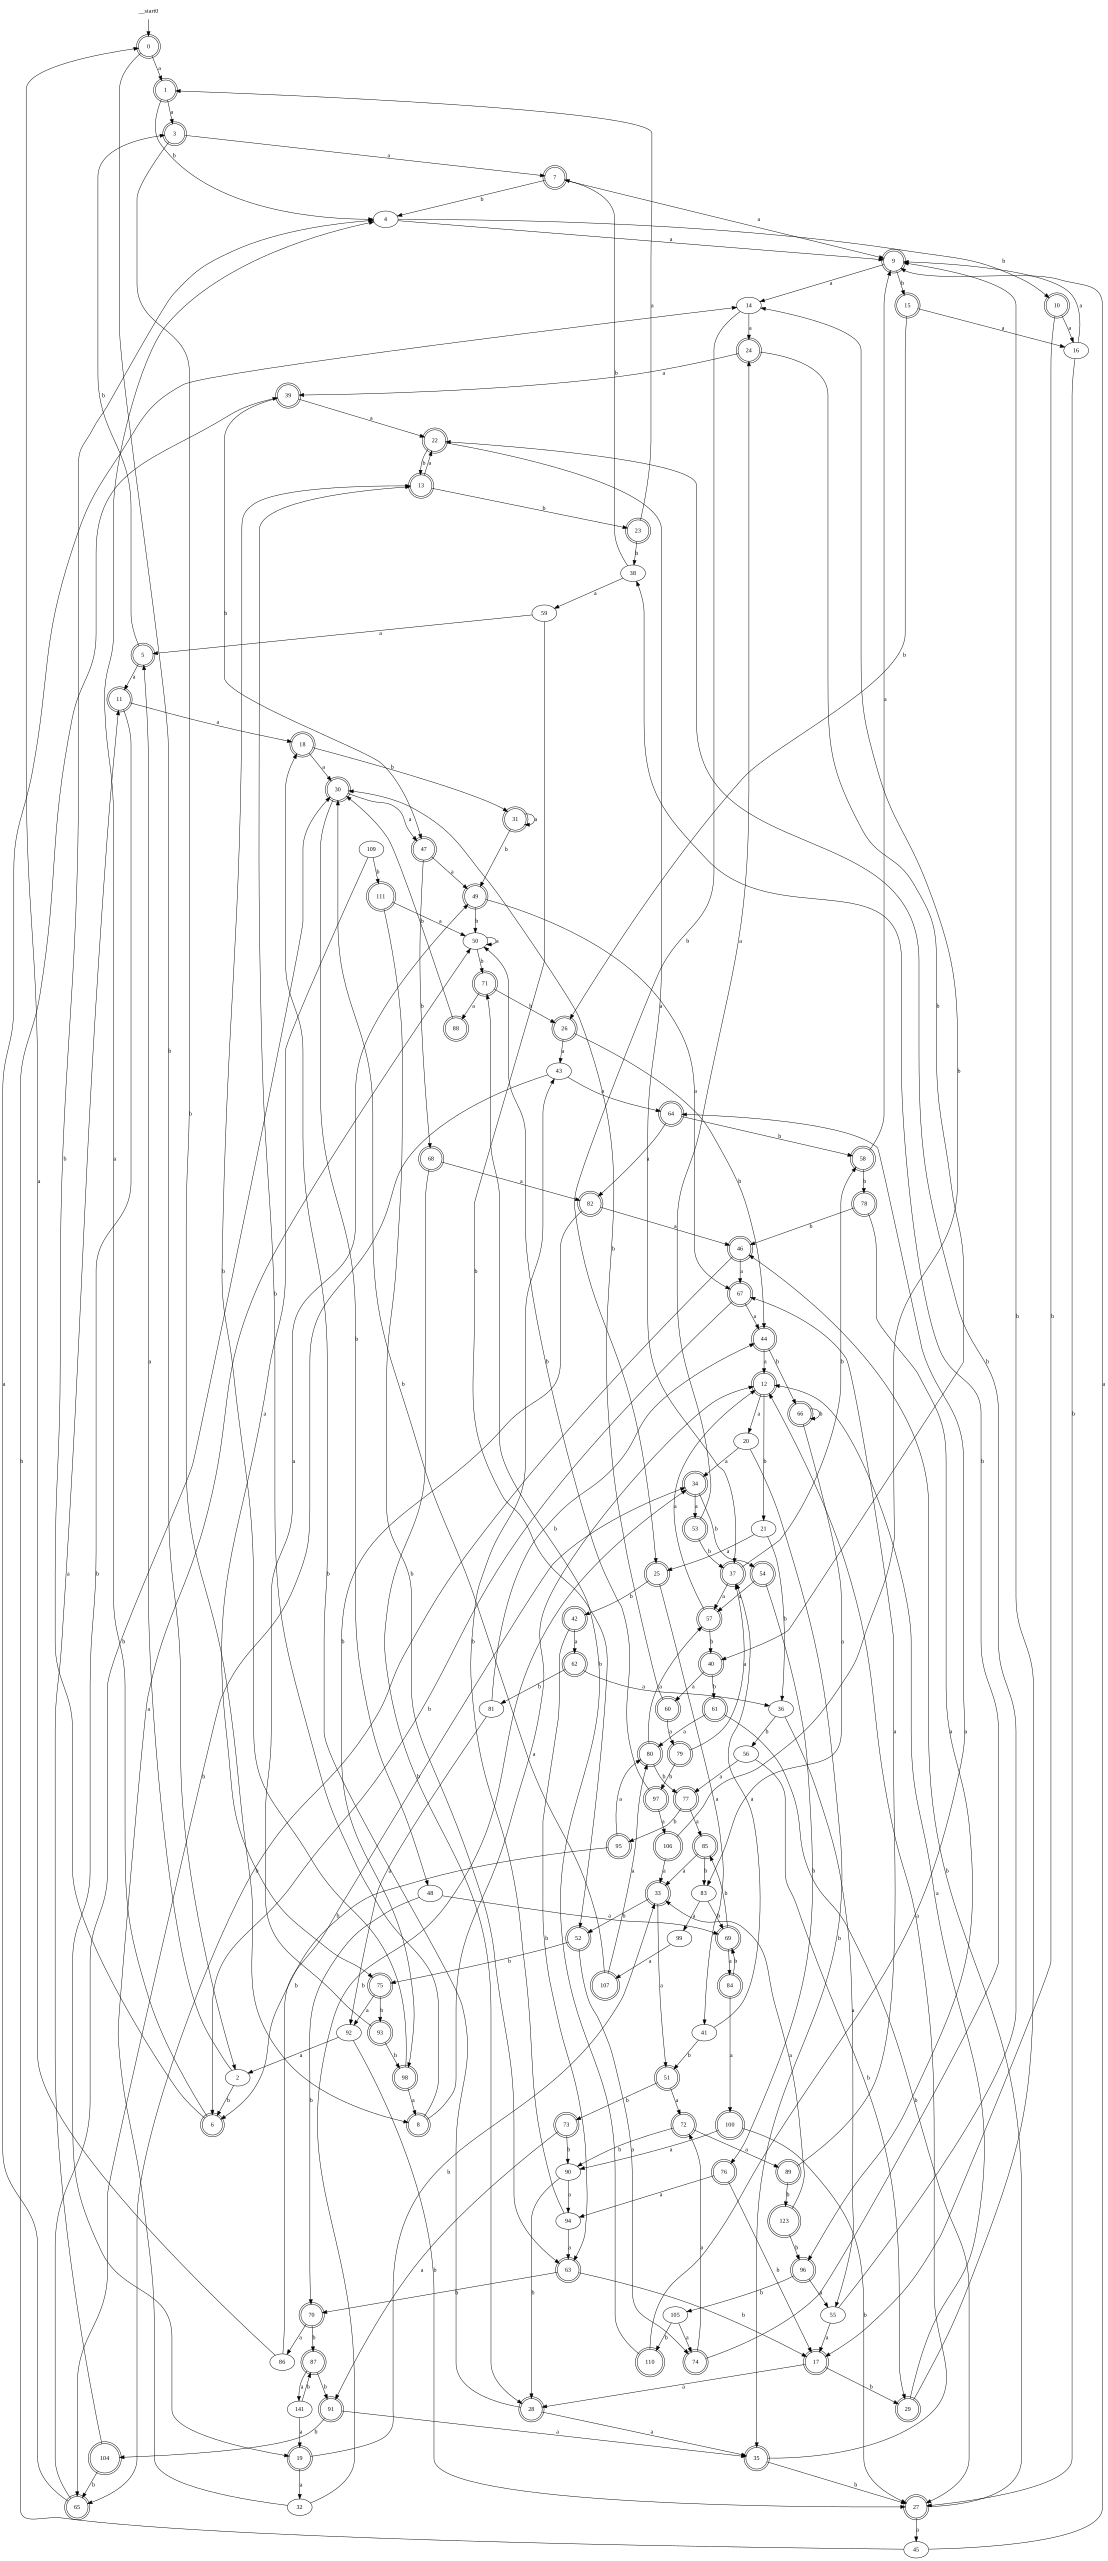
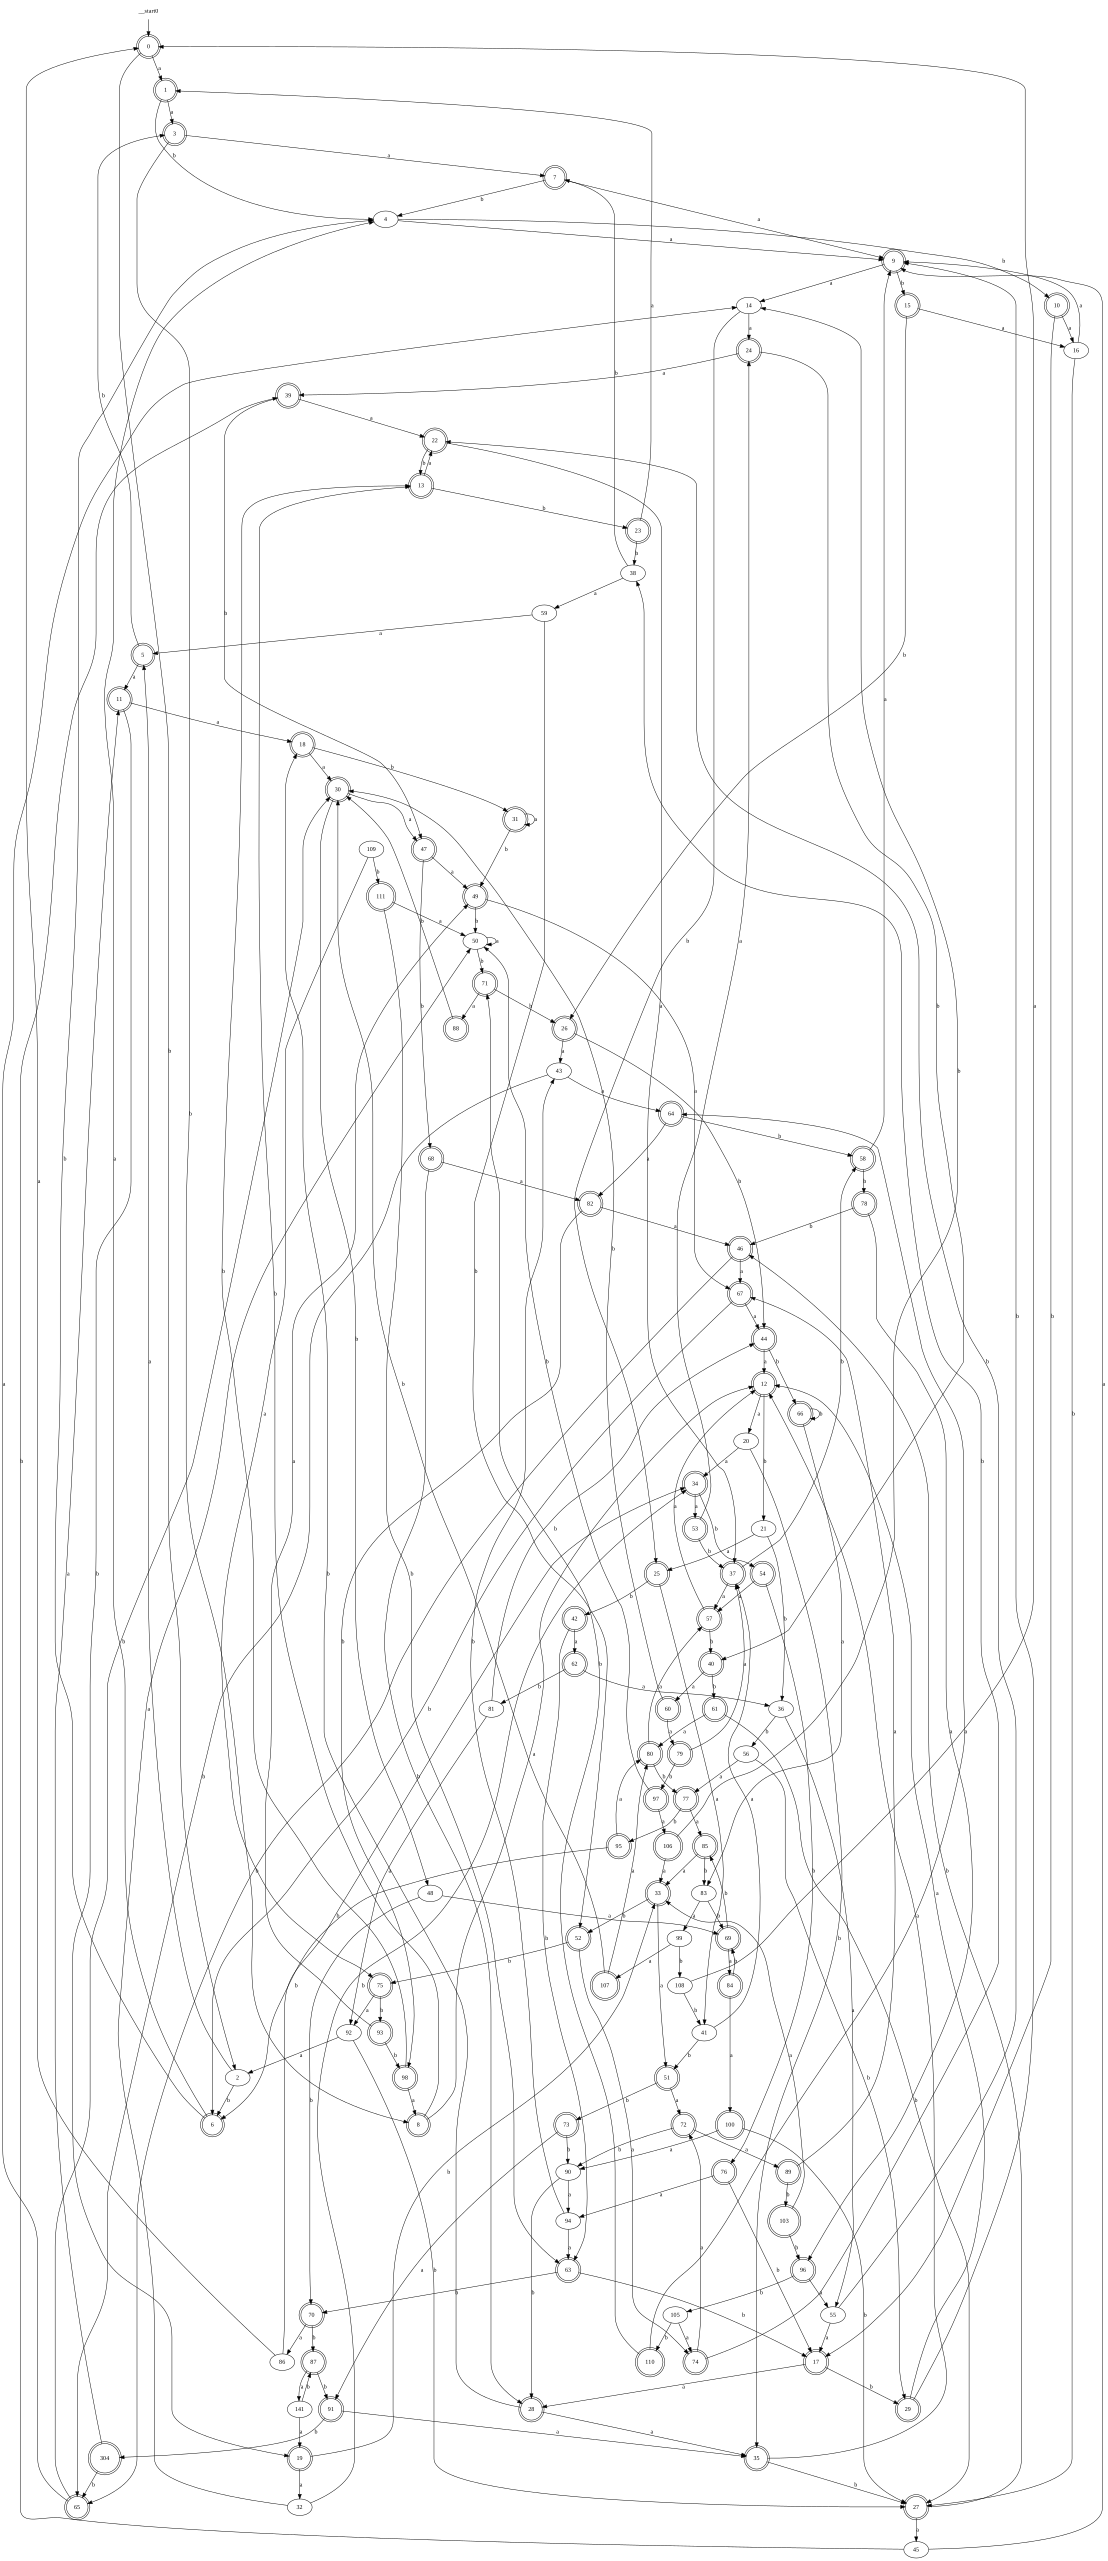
node "108": added
node "123": label "123" -> "103"
node "104": label "104" -> "304"
